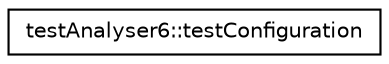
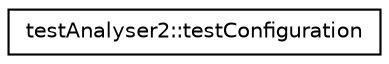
node "testAnalyser6::testConfiguration": label "testAnalyser6::testConfiguration" -> "testAnalyser2::testConfiguration"
